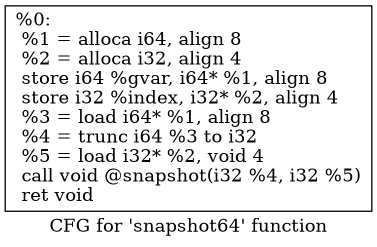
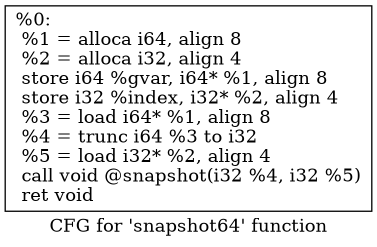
node "%0:": text "%5 = load i32* %2, void 4" -> "%5 = load i32* %2, align 4"
